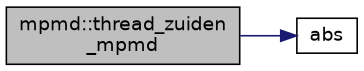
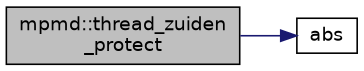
node "mpmd::thread_zuiden _mpmd": label "mpmd::thread_zuiden _mpmd" -> "mpmd::thread_zuiden _protect"
